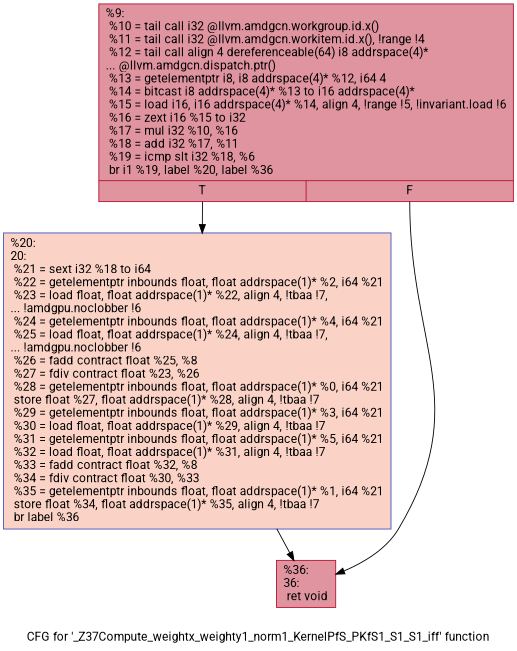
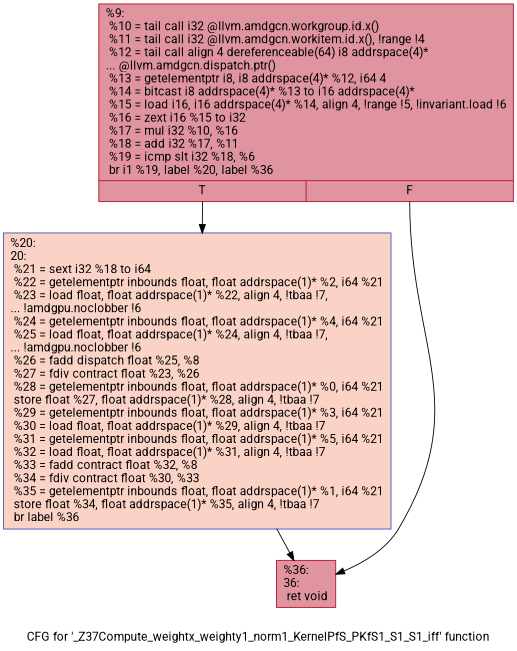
node "%20:": text "%26 = fadd contract float %25, %8" -> "%26 = fadd dispatch float %25, %8"
